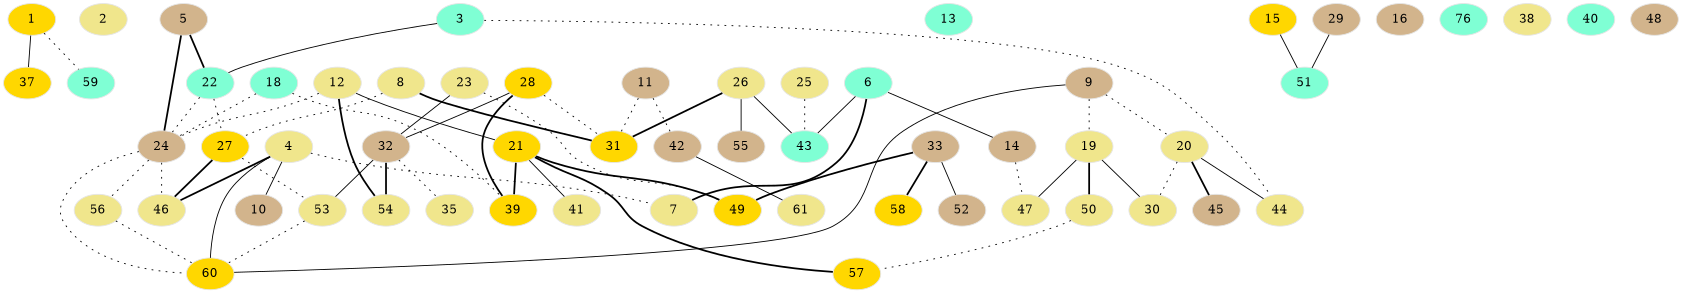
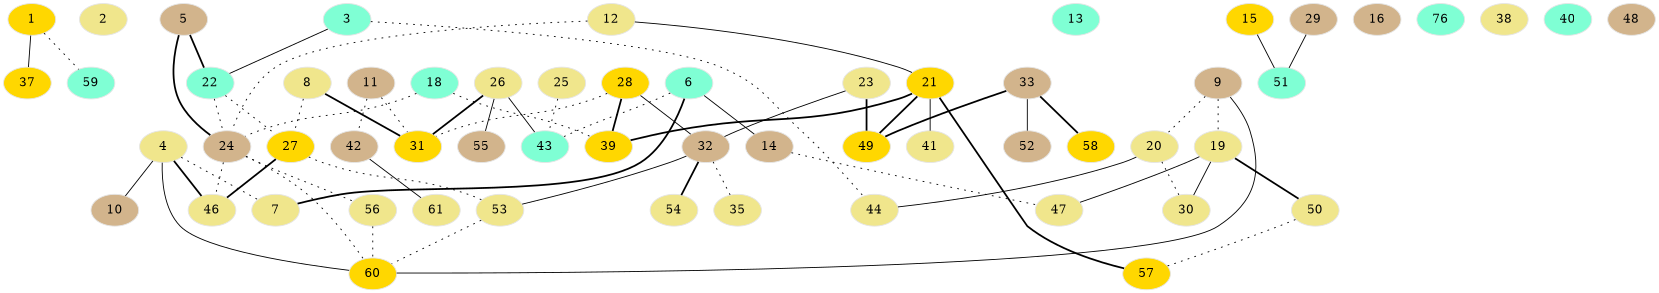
edge "6" -- "43": style solid -> dotted
edge "12" -- "54": removed
edge "23" -- "49": style dotted -> bold
node "45": removed
